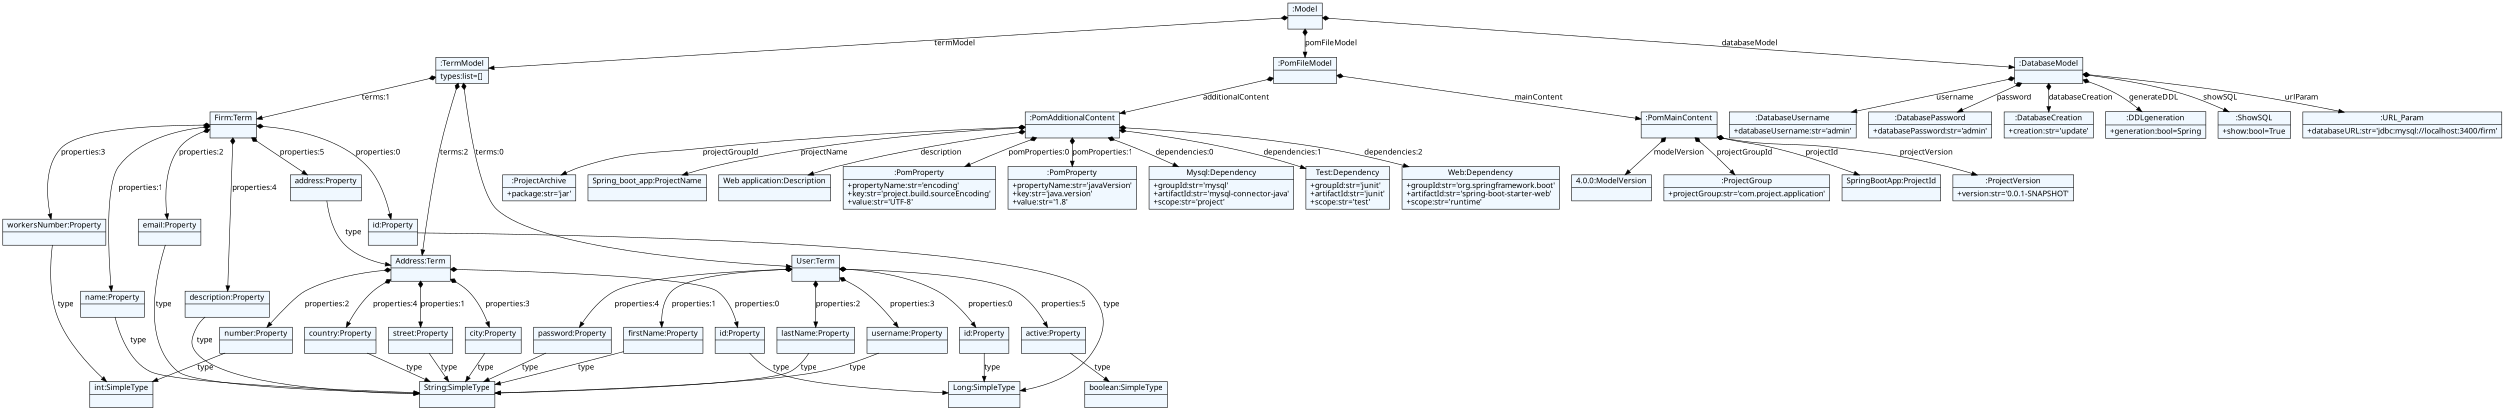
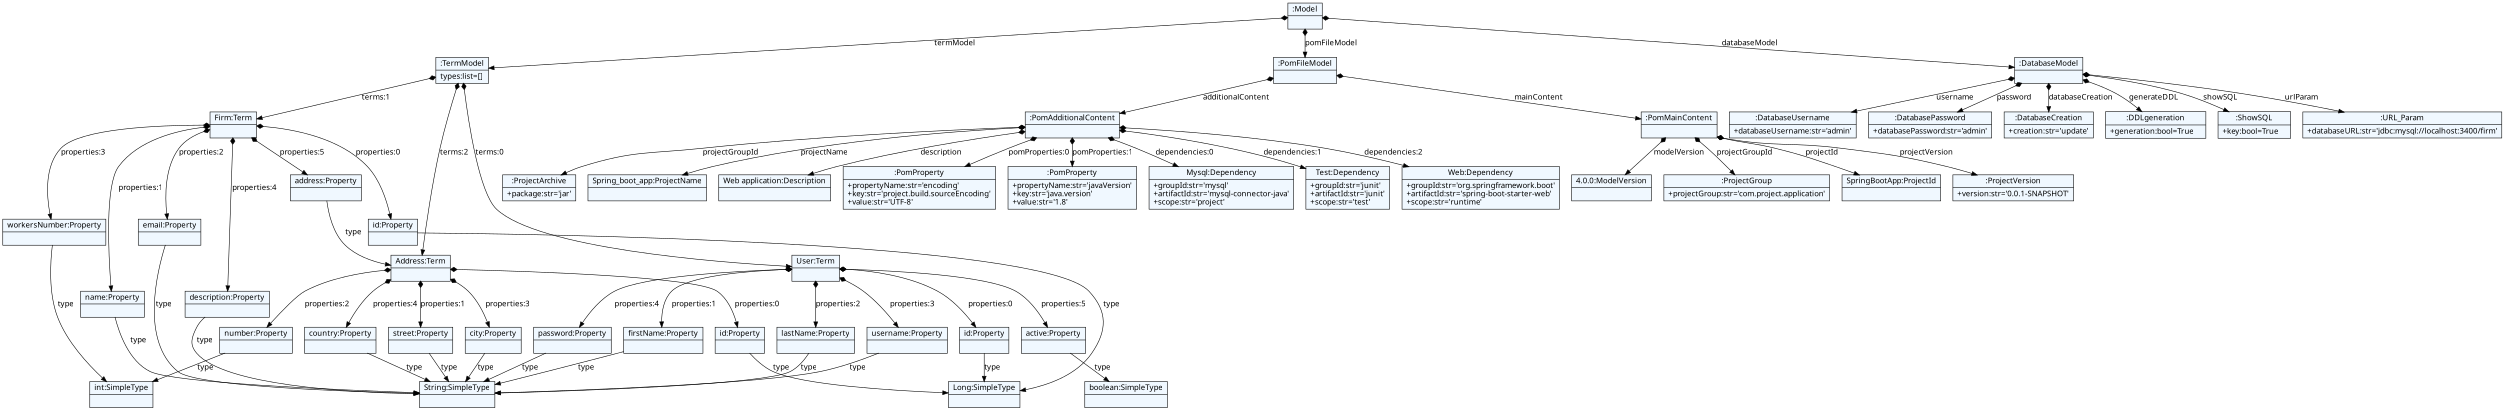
node ":DDLgeneration": text "+generation:bool=Spring" -> "+generation:bool=True"
node ":ShowSQL": text "+show:bool=True" -> "+key:bool=True"
